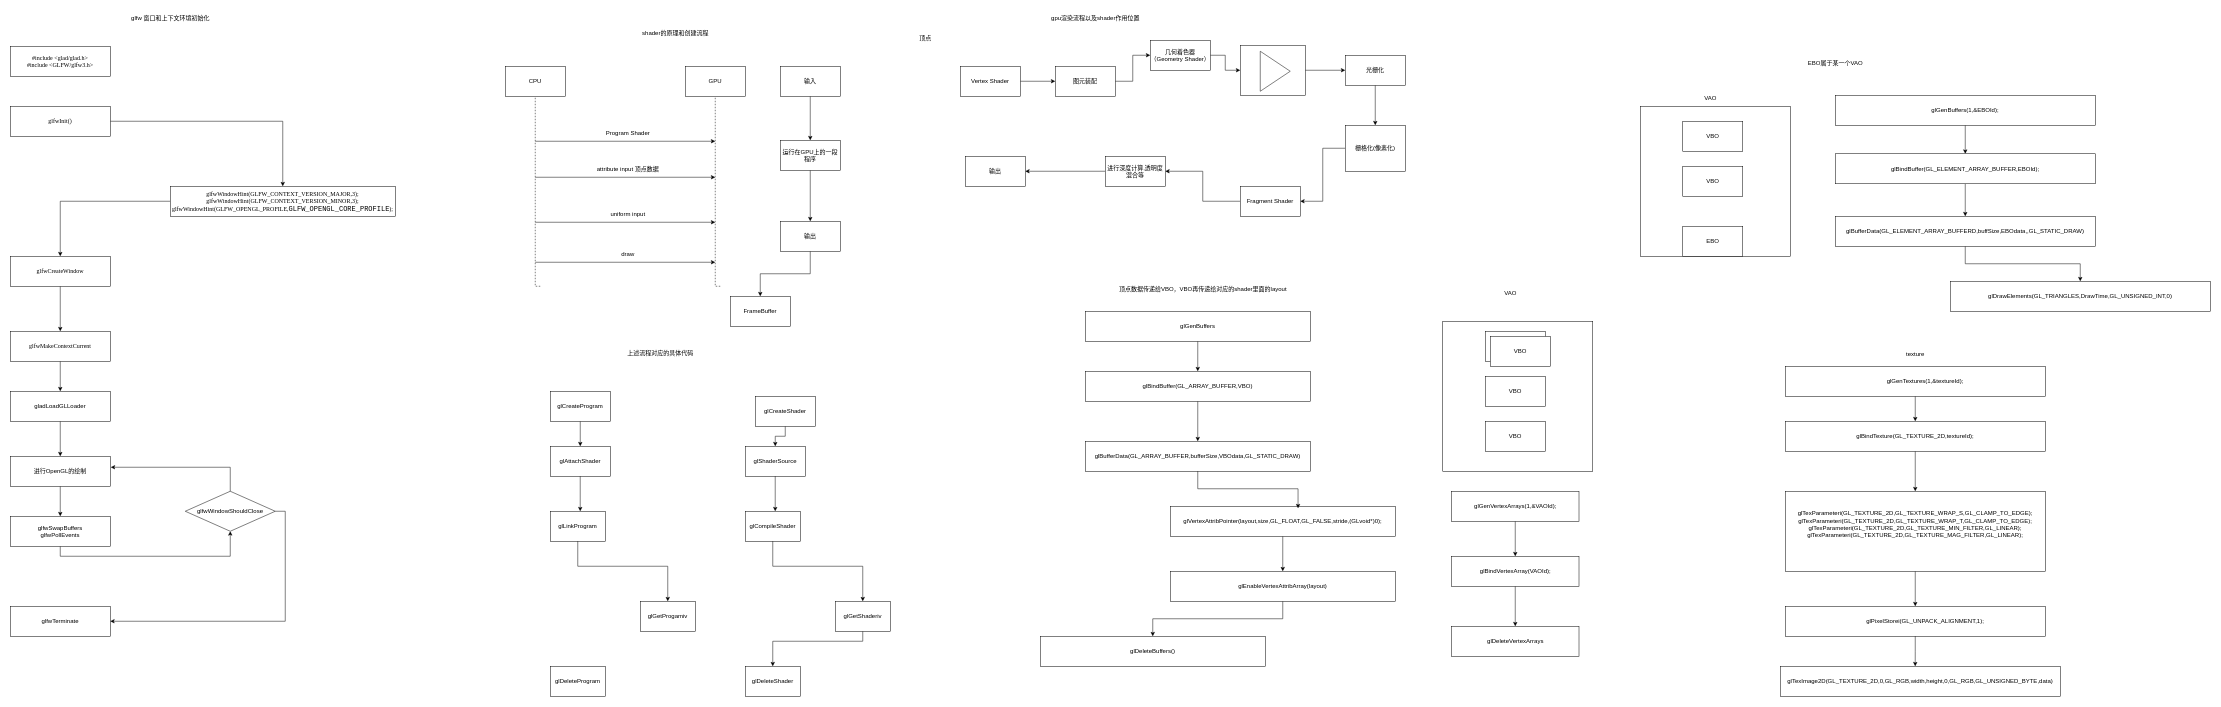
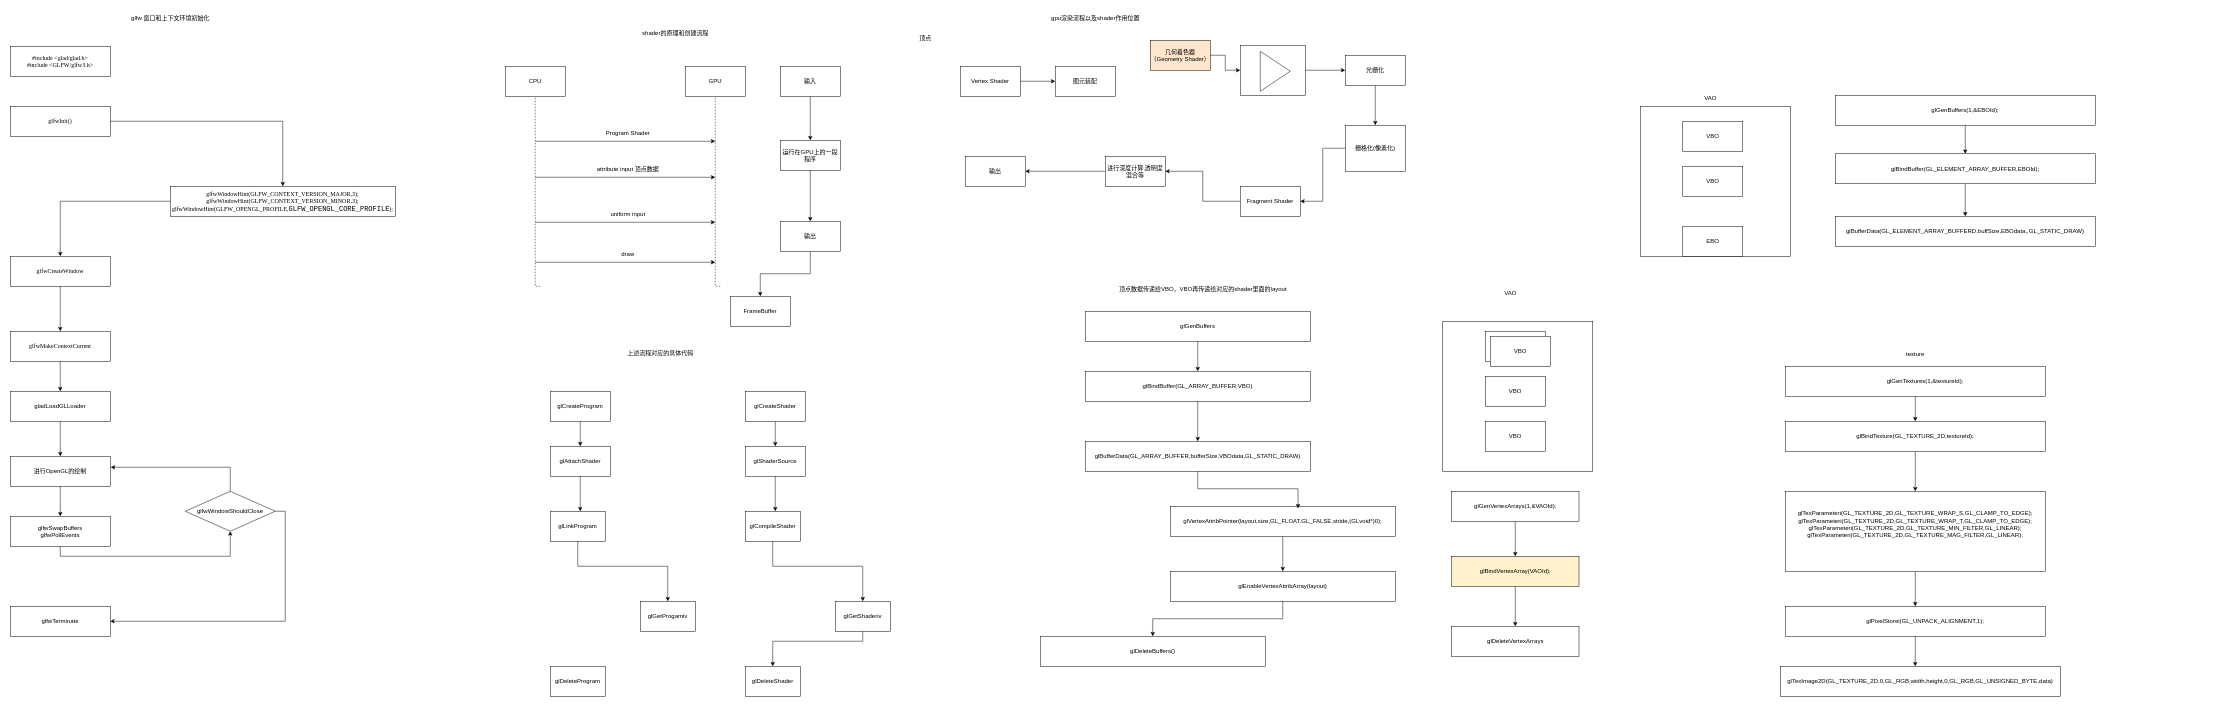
edge "图元装配" -> "几何着色器（Geometry Shader）": removed
node "几何着色器（Geometry Shader）": fillcolor #ffffff -> #ffe6cc
node "EBO属于某一个VAO": removed
edge "glBufferData(GL_ELEMENT_ARRAY_BUFFERD,buffSize,EBOdata,,GL_STATIC_DRAW)" -> "glDrawElements(GL_TRIANGLES,DrawTime,GL_UNSIGNED_INT,0)": removed
node "glDrawElements(GL_TRIANGLES,DrawTime,GL_UNSIGNED_INT,0)": removed
node "glCreateShader": moved (785, 411) -> (775, 406)
node "glBindVertexArray(VAOId);": fillcolor #ffffff -> #fff2cc
